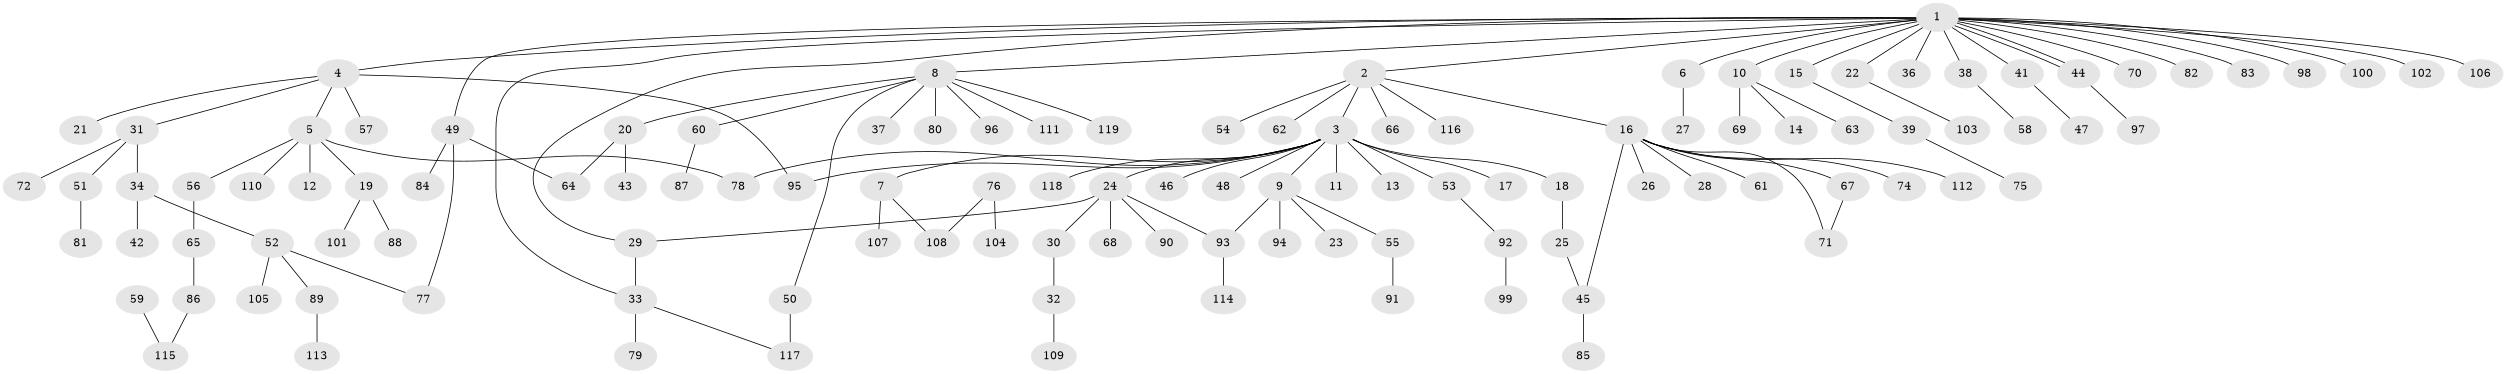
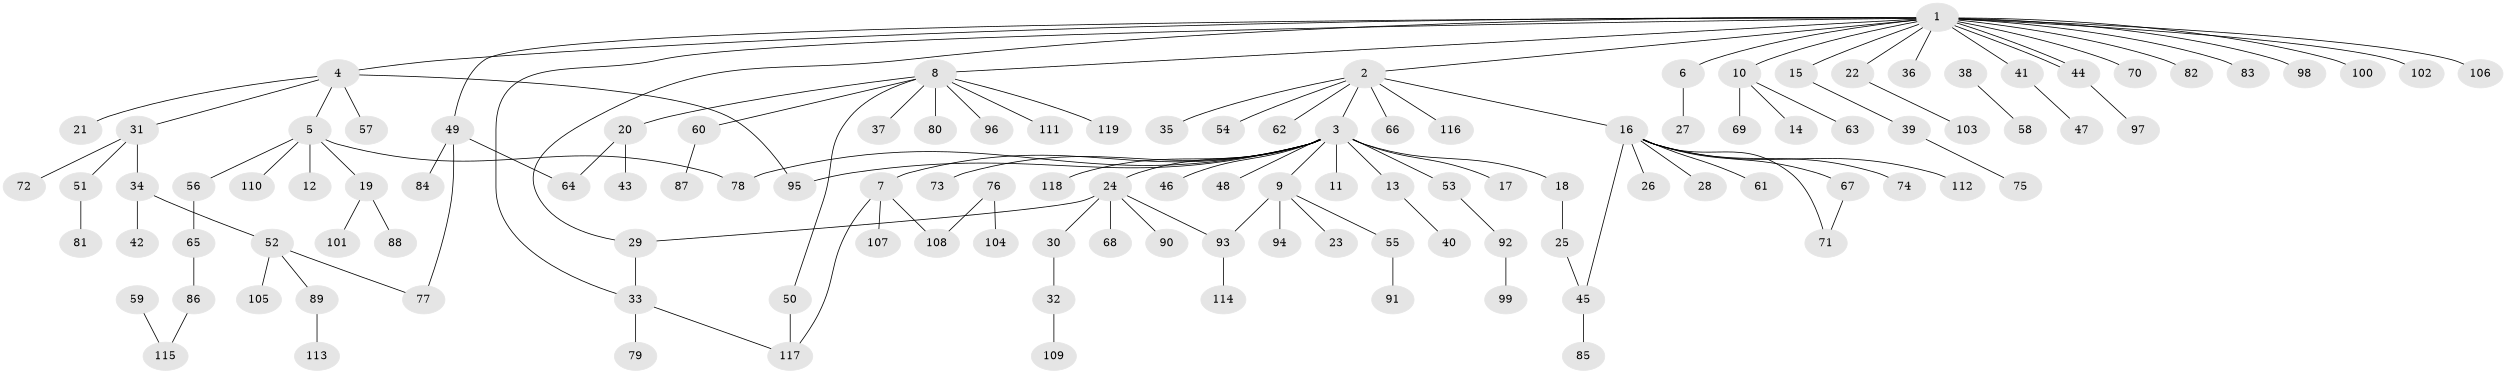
edge "1" -- "38": removed
node "35": added
node "73": added
node "40": added
edge "7" -- "117": added
